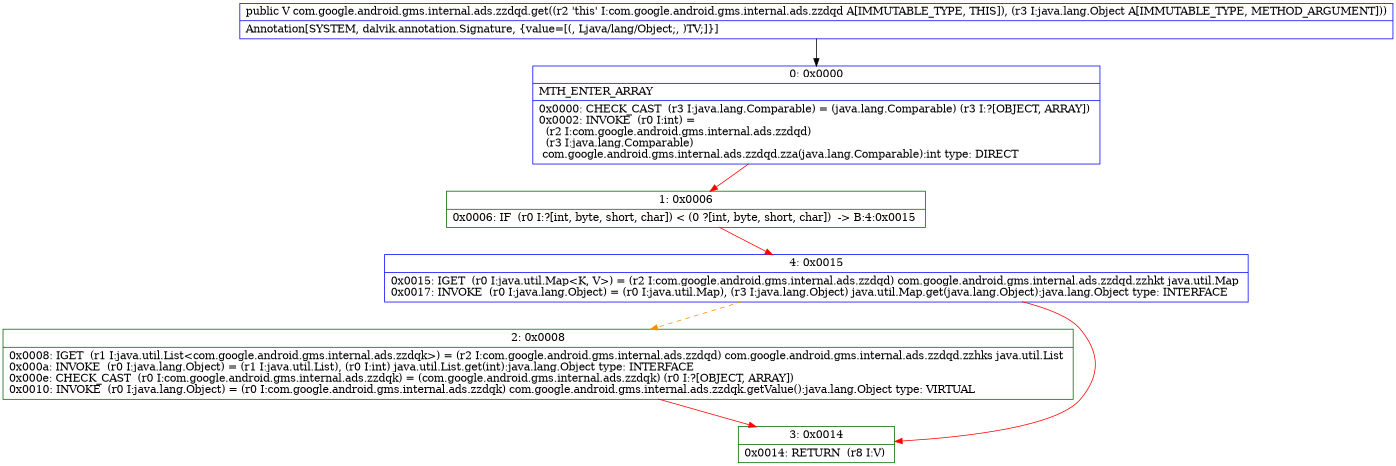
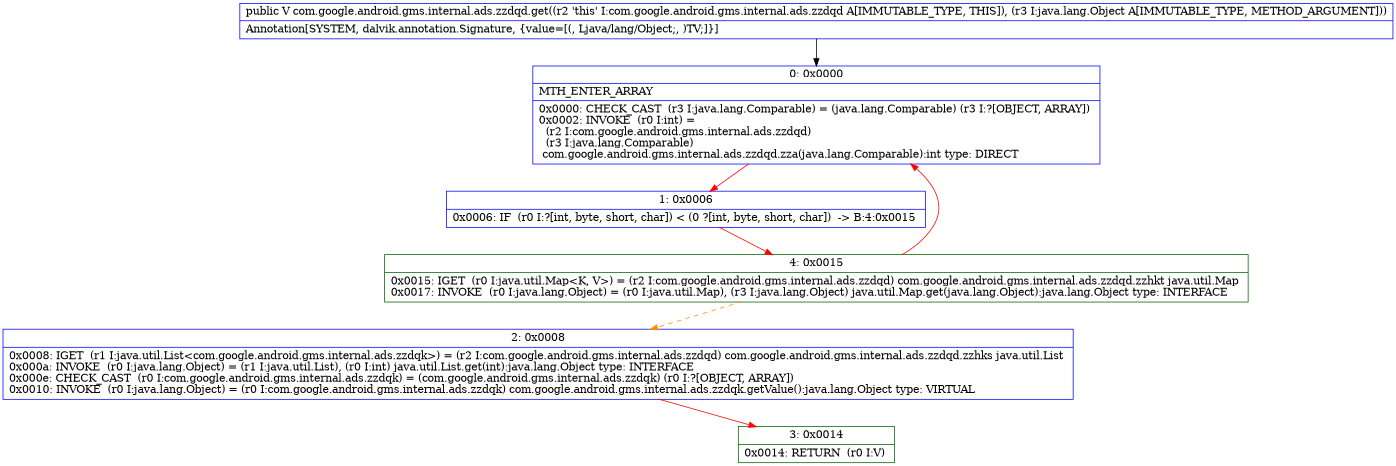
node "1: 0x0006": color darkgreen -> blue
node "4: 0x0015": color blue -> darkgreen
node "2: 0x0008": color darkgreen -> blue
edge "4: 0x0015" -> "3: 0x0014": now "4: 0x0015" -> "0: 0x0000"
node "3: 0x0014": text "0x0014: RETURN  (r8 I:V)" -> "0x0014: RETURN  (r0 I:V)"
